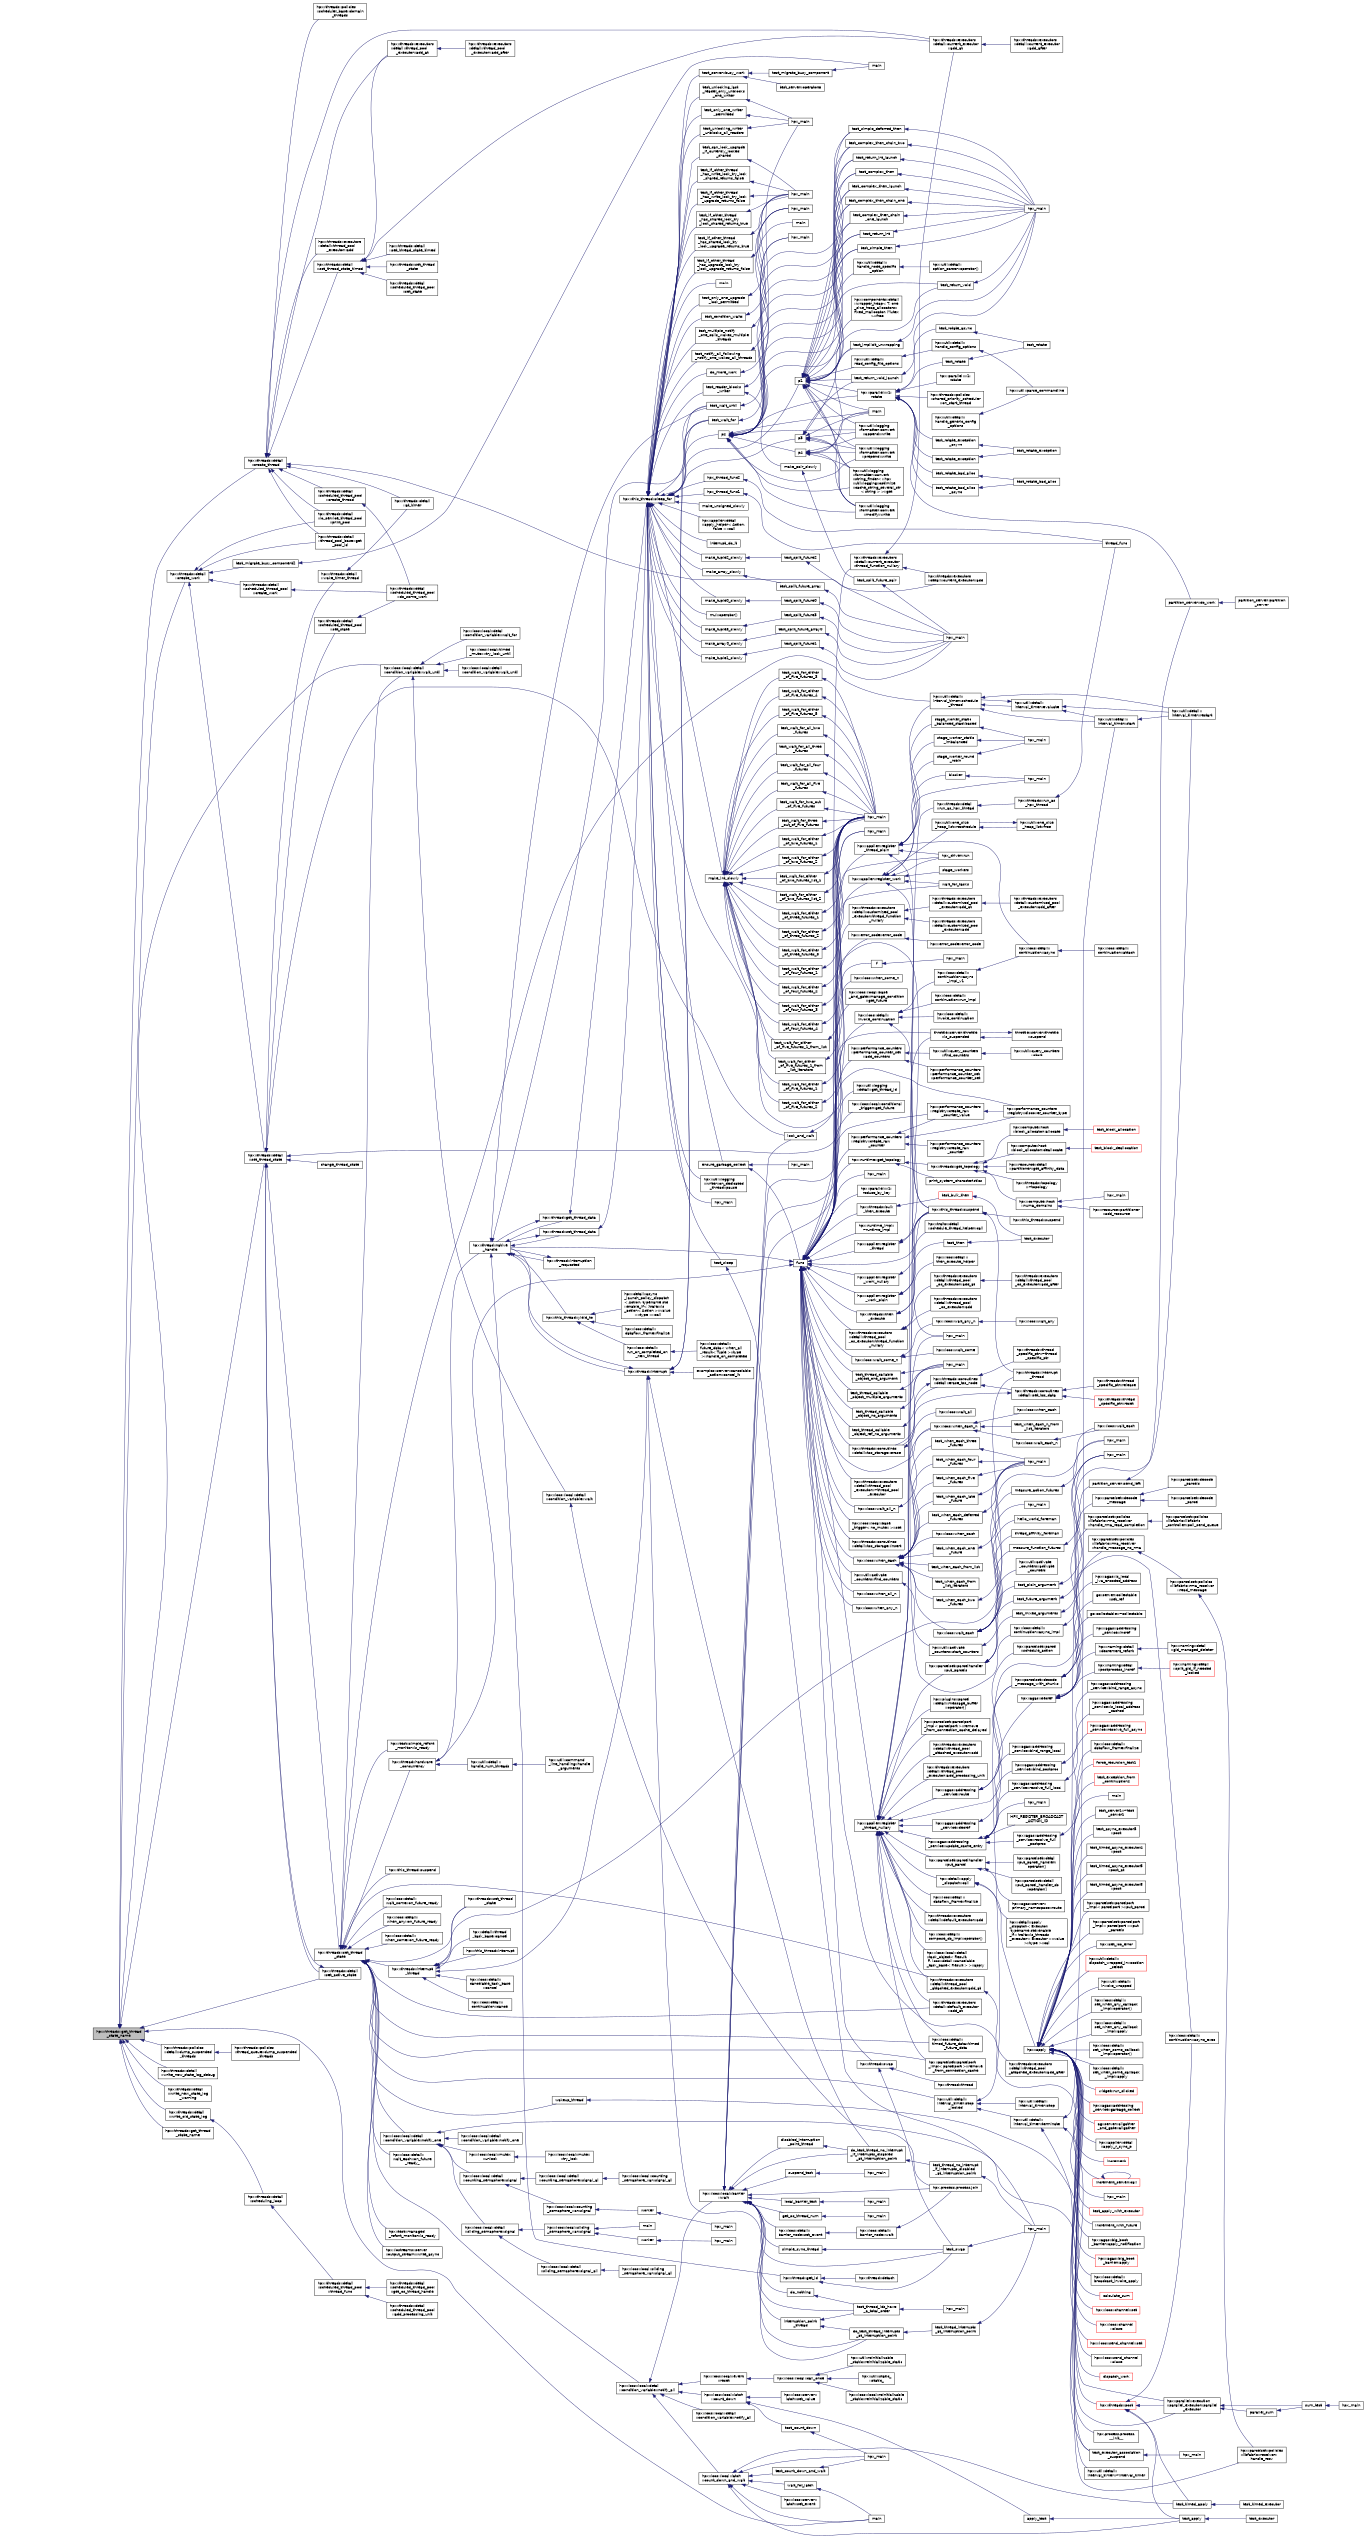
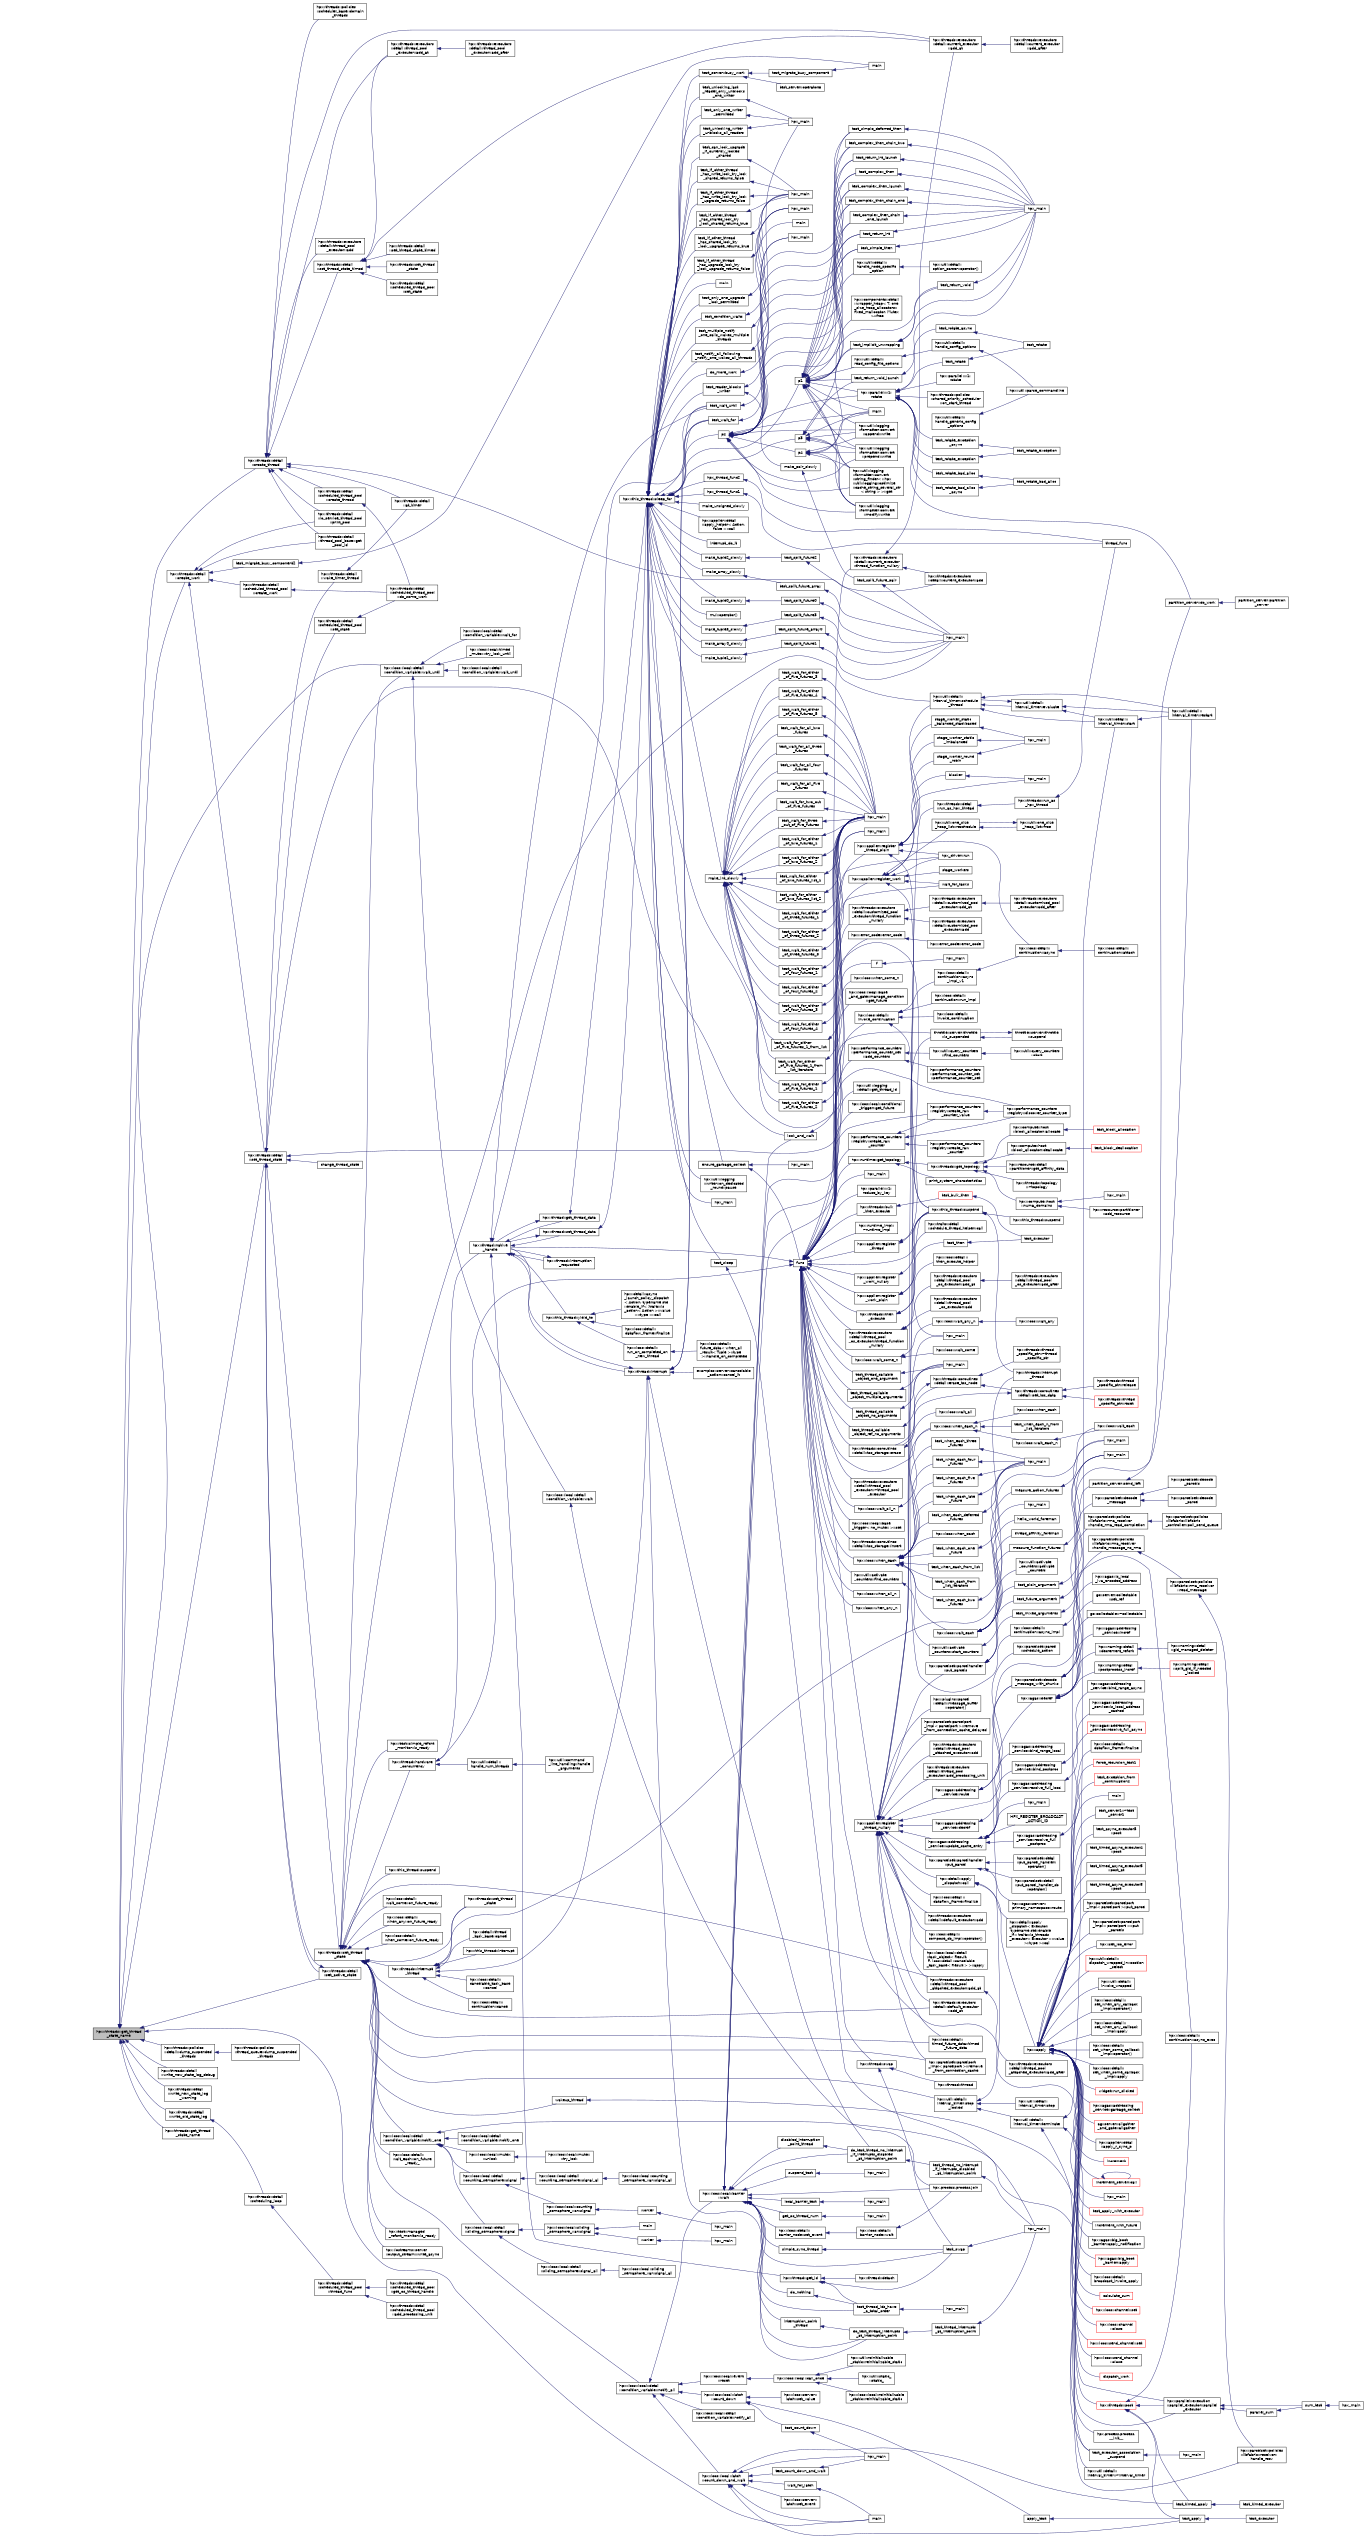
edge "test_return_void" -> "p1": now "test_return_void" -> "test_implicit_unwrapping"
node "hpx::util::logging ::writer::on_dedicated _thread::pause": label "hpx::util::logging ::writer::on_dedicated _thread::pause" -> "hpx::util::logging ::writer::on_dedicated _round::pause"
edge "test_thread_ids_have _a_total_order" -> "interruption_point _thread": now "test_thread_ids_have _a_total_order" -> "hpx::thread::get_id"
